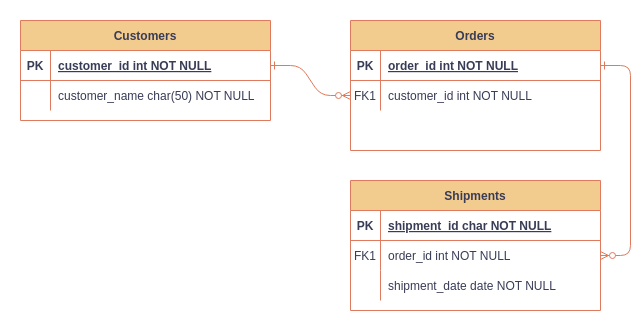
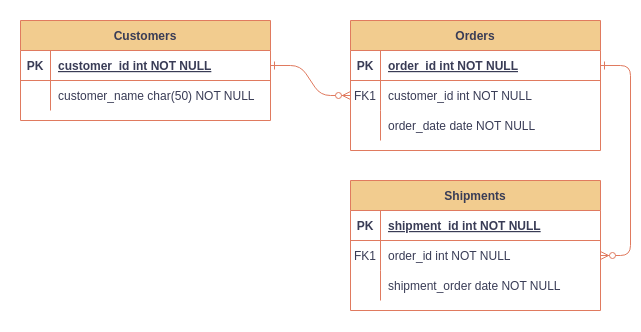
node "order_date date NOT NULL": added
node "shipment_id char NOT NULL": label "shipment_id char NOT NULL" -> "shipment_id int NOT NULL"
node "shipment_date date NOT NULL": label "shipment_date date NOT NULL" -> "shipment_order date NOT NULL"
